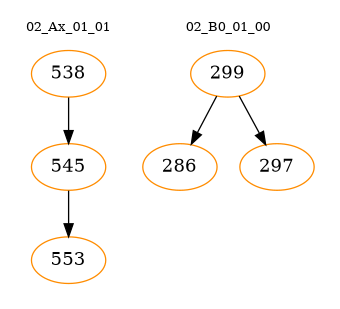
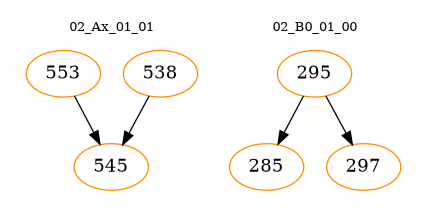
node "299": label "299" -> "295"
node "286": label "286" -> "285"
edge "545" -> "553": reversed
